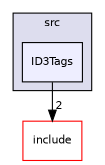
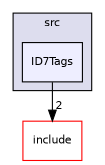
node "ID3Tags": label "ID3Tags" -> "ID7Tags"
